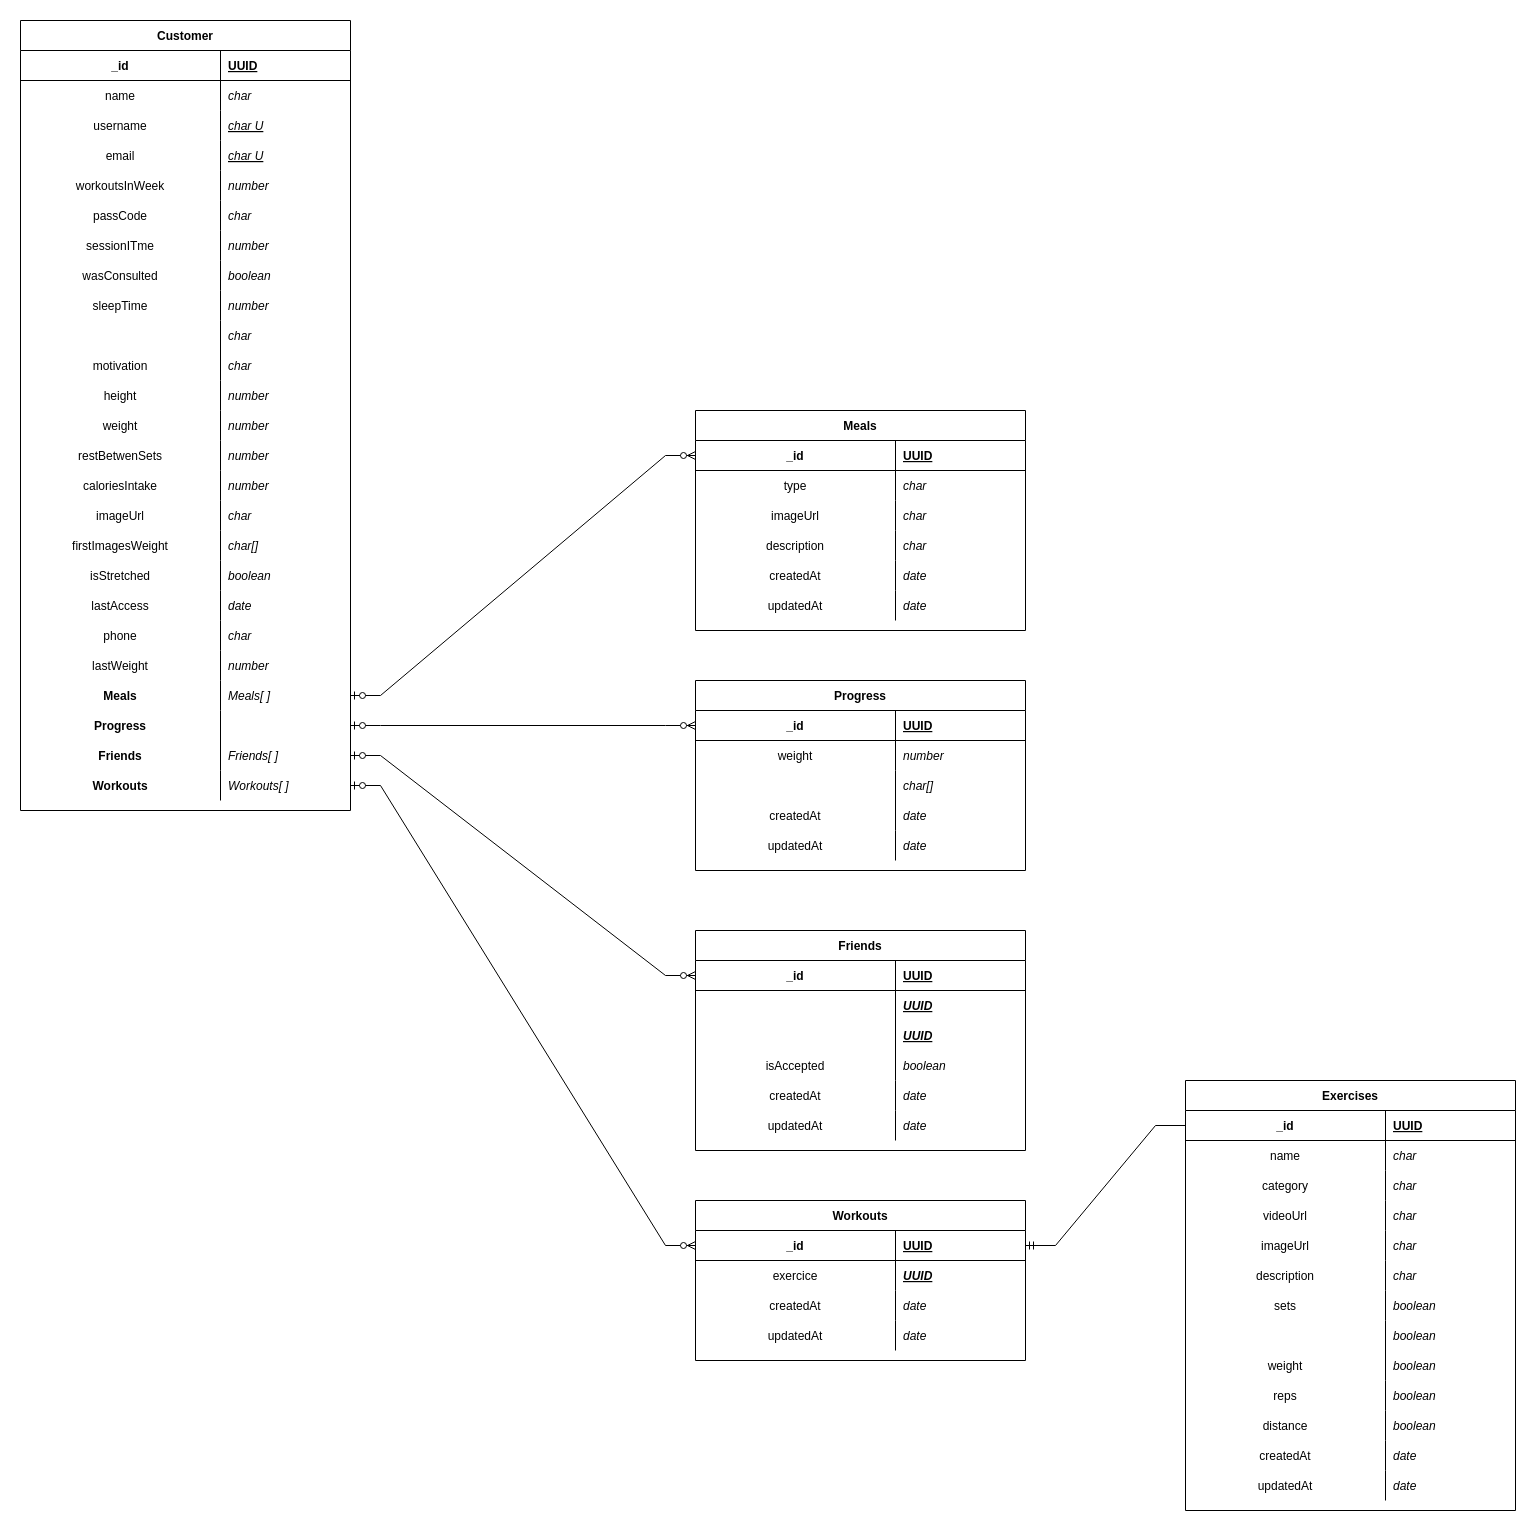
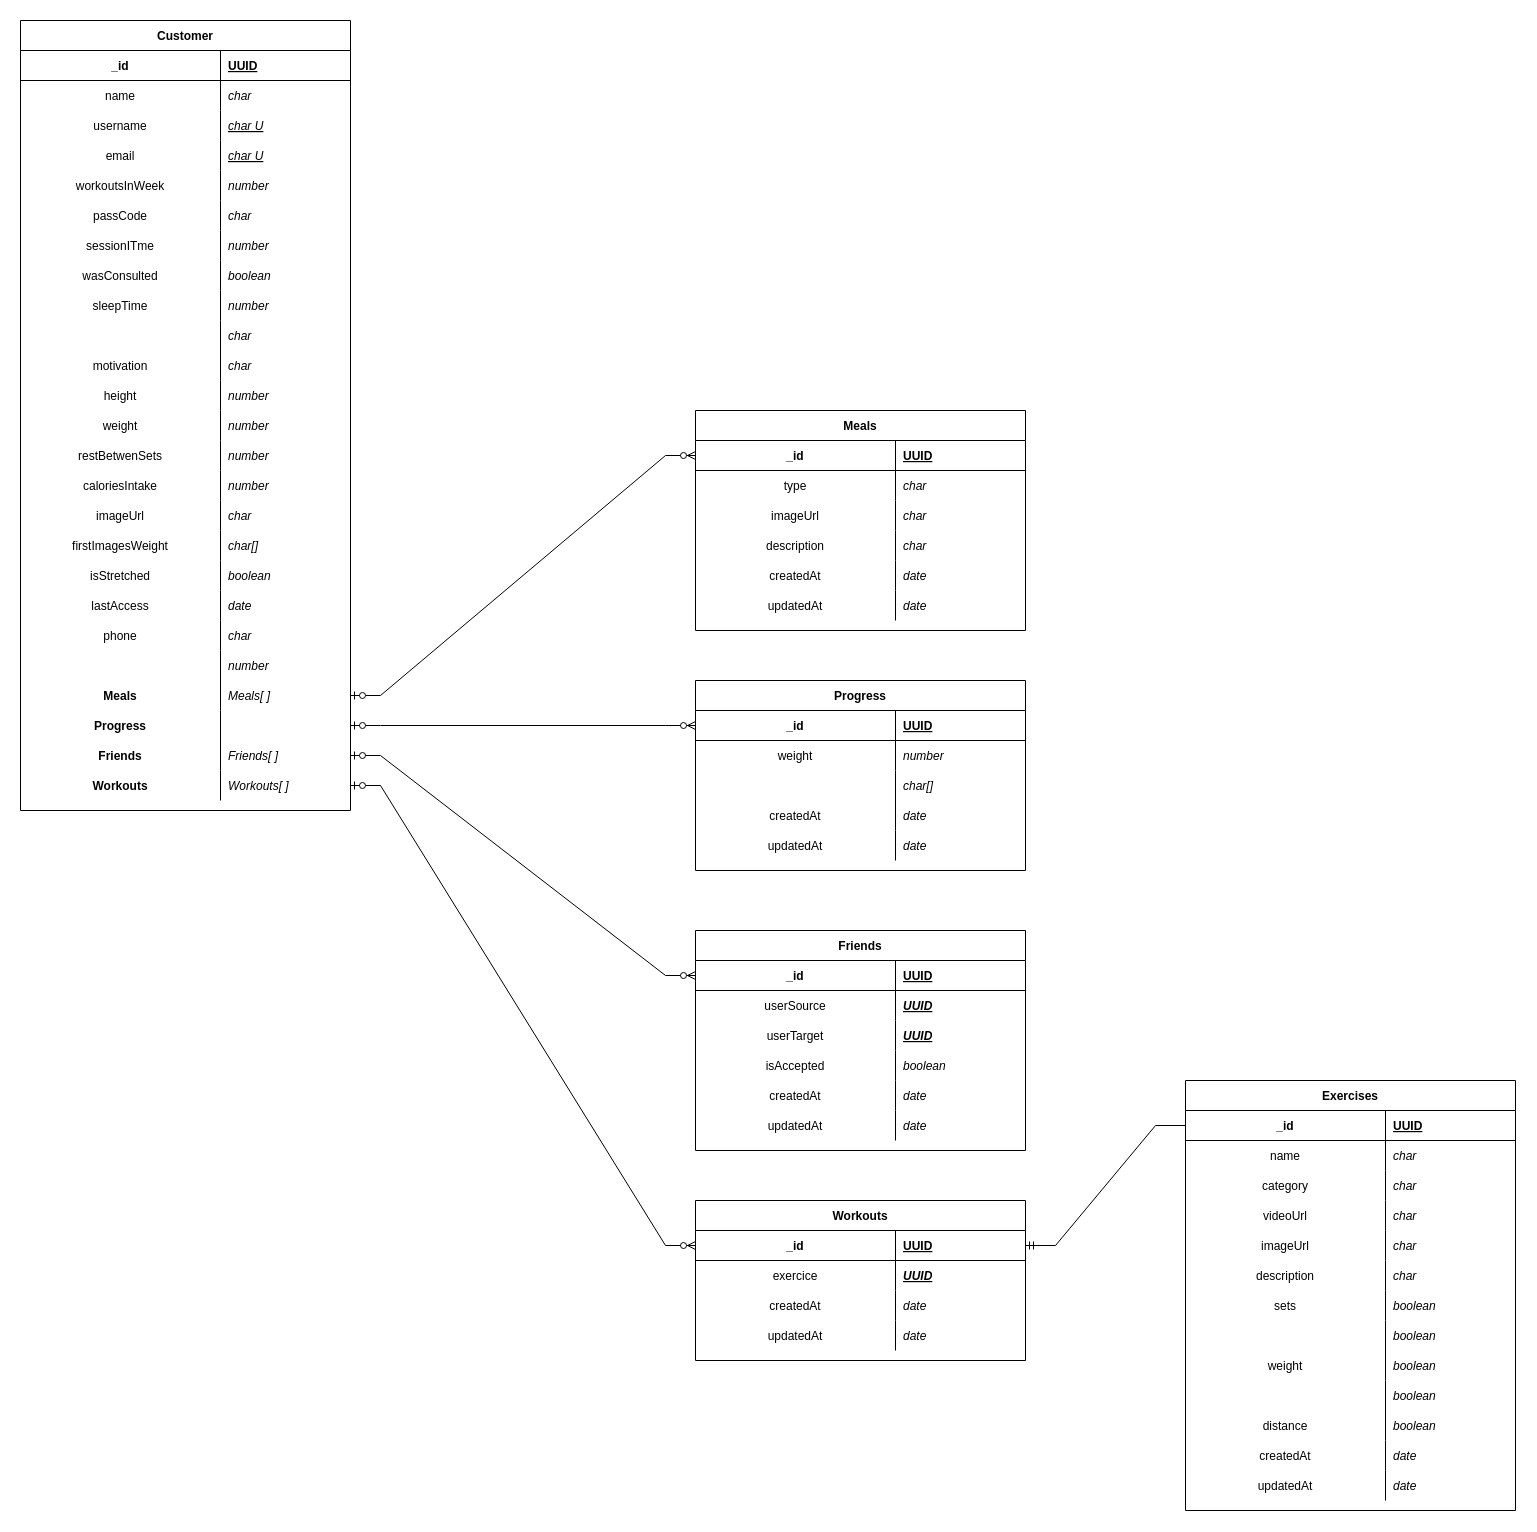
node "lastWeight": removed
node "userSource": added
node "userTarget": added
node "reps": removed
